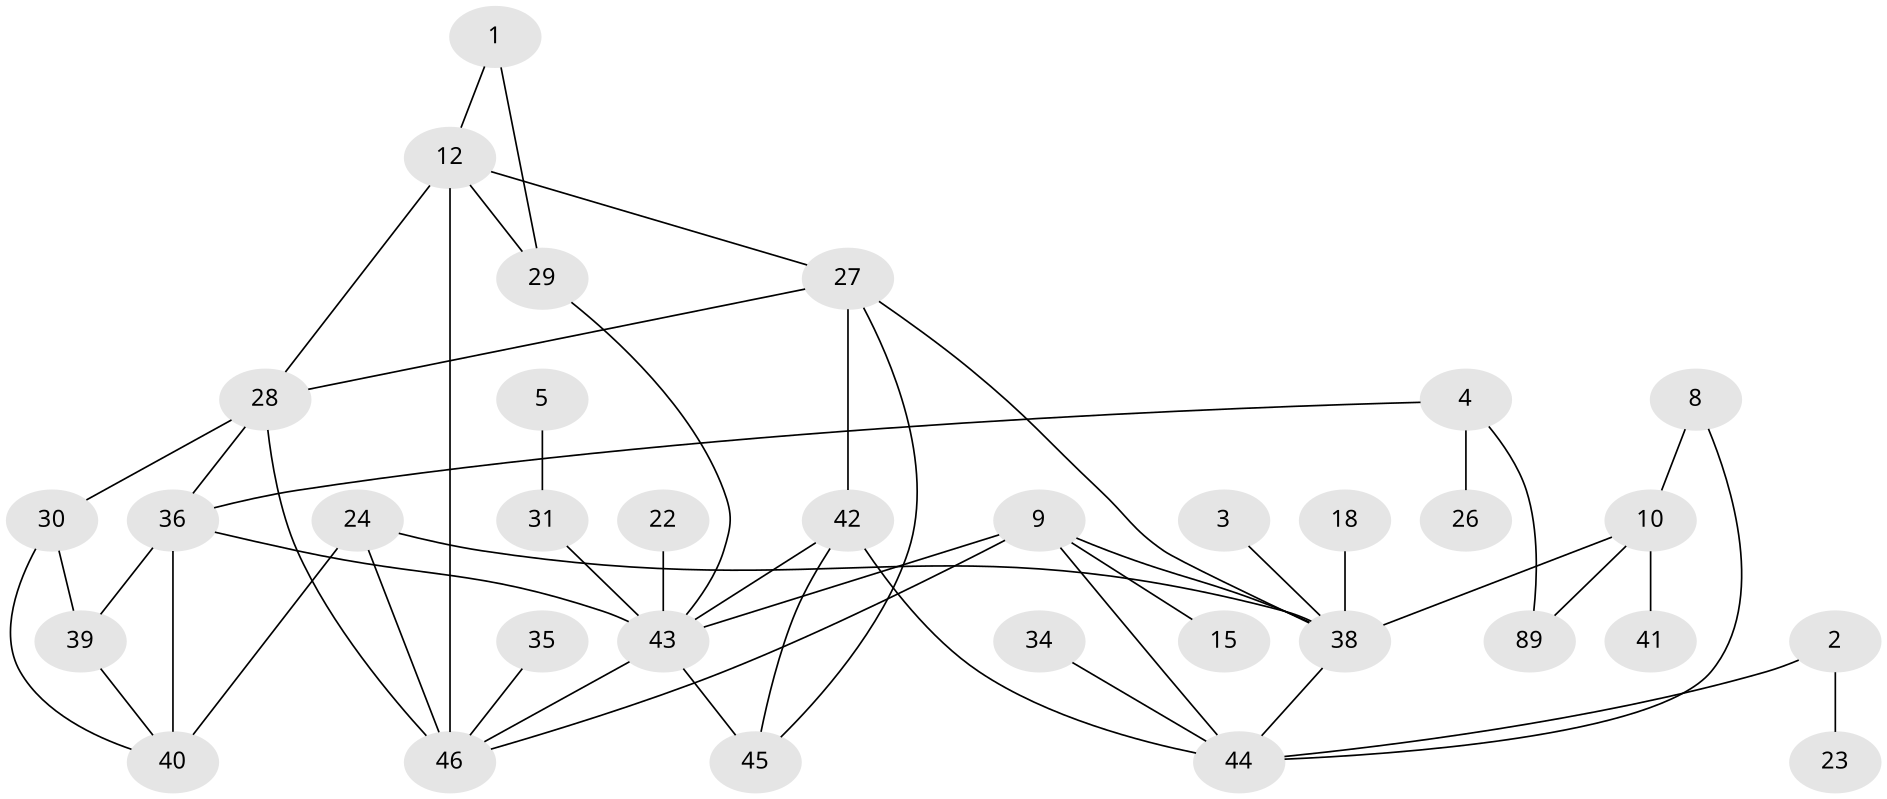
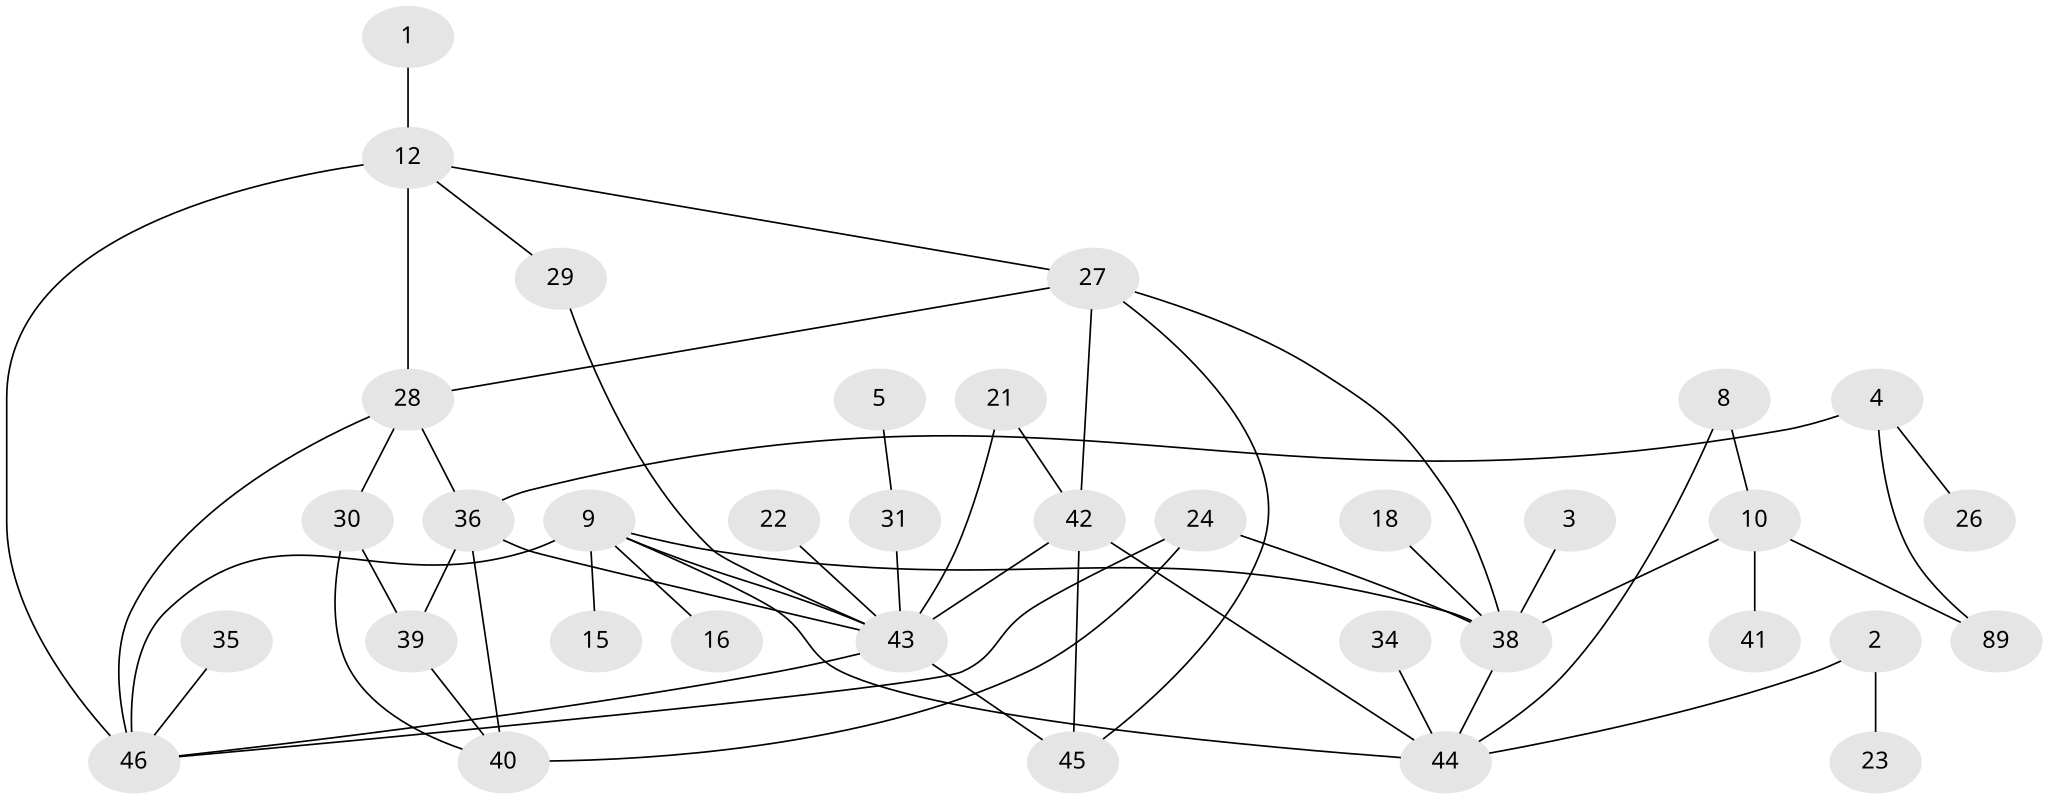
edge "1" -- "29": removed
node "21": added
node "16": added
